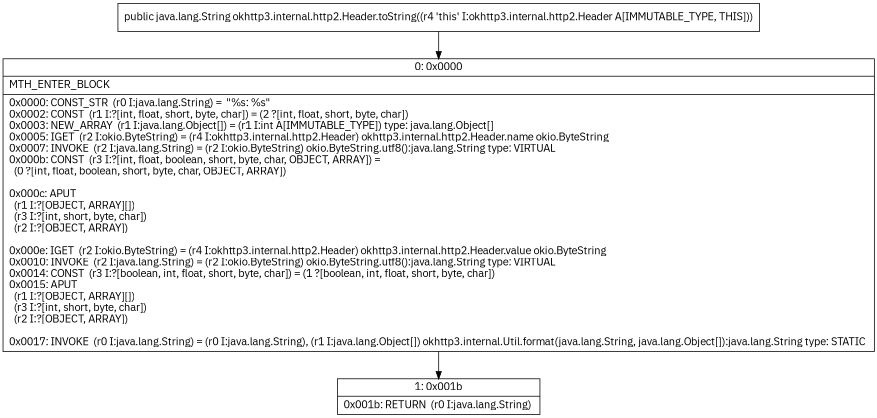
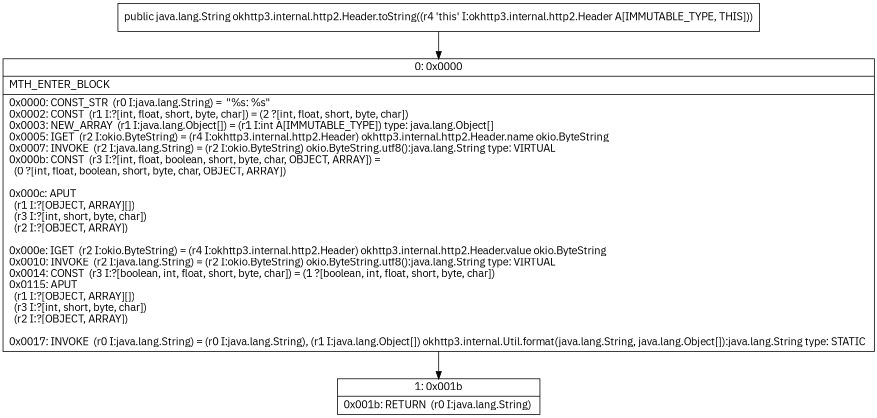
node "0: 0x0000": text "0x0015: APUT" -> "0x0115: APUT"
